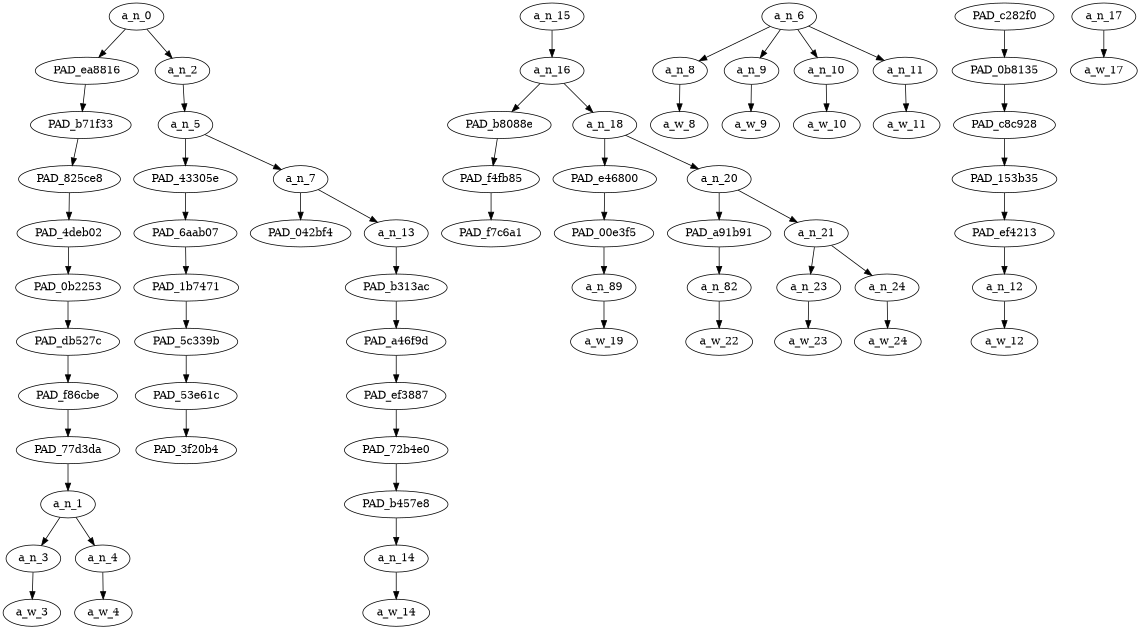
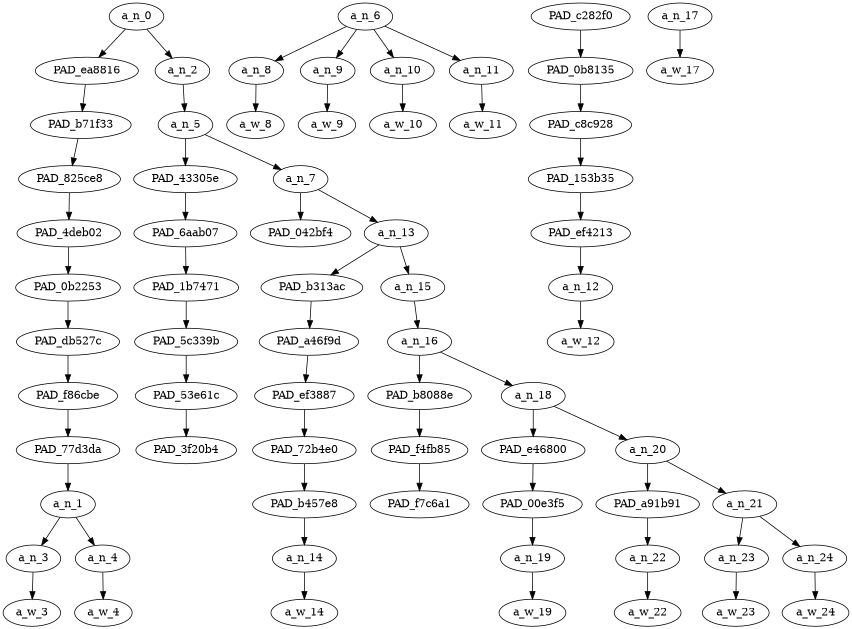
edge "a_n_13" -> "a_n_15": added
node "a_n_89": label "a_n_89" -> "a_n_19"
node "a_n_82": label "a_n_82" -> "a_n_22"
